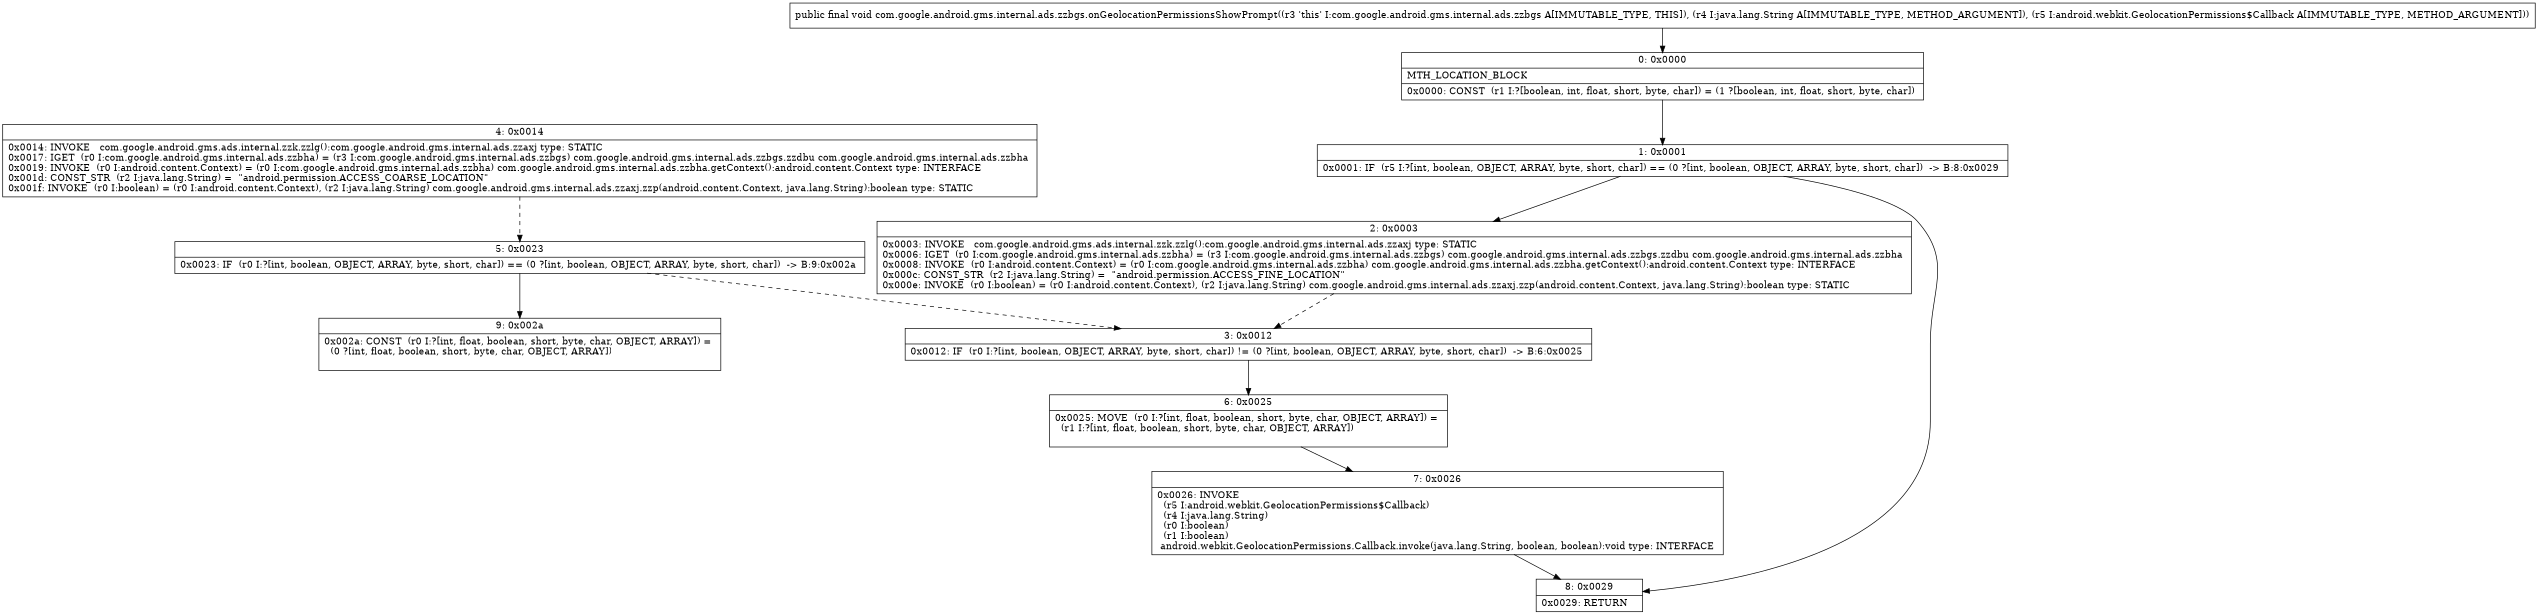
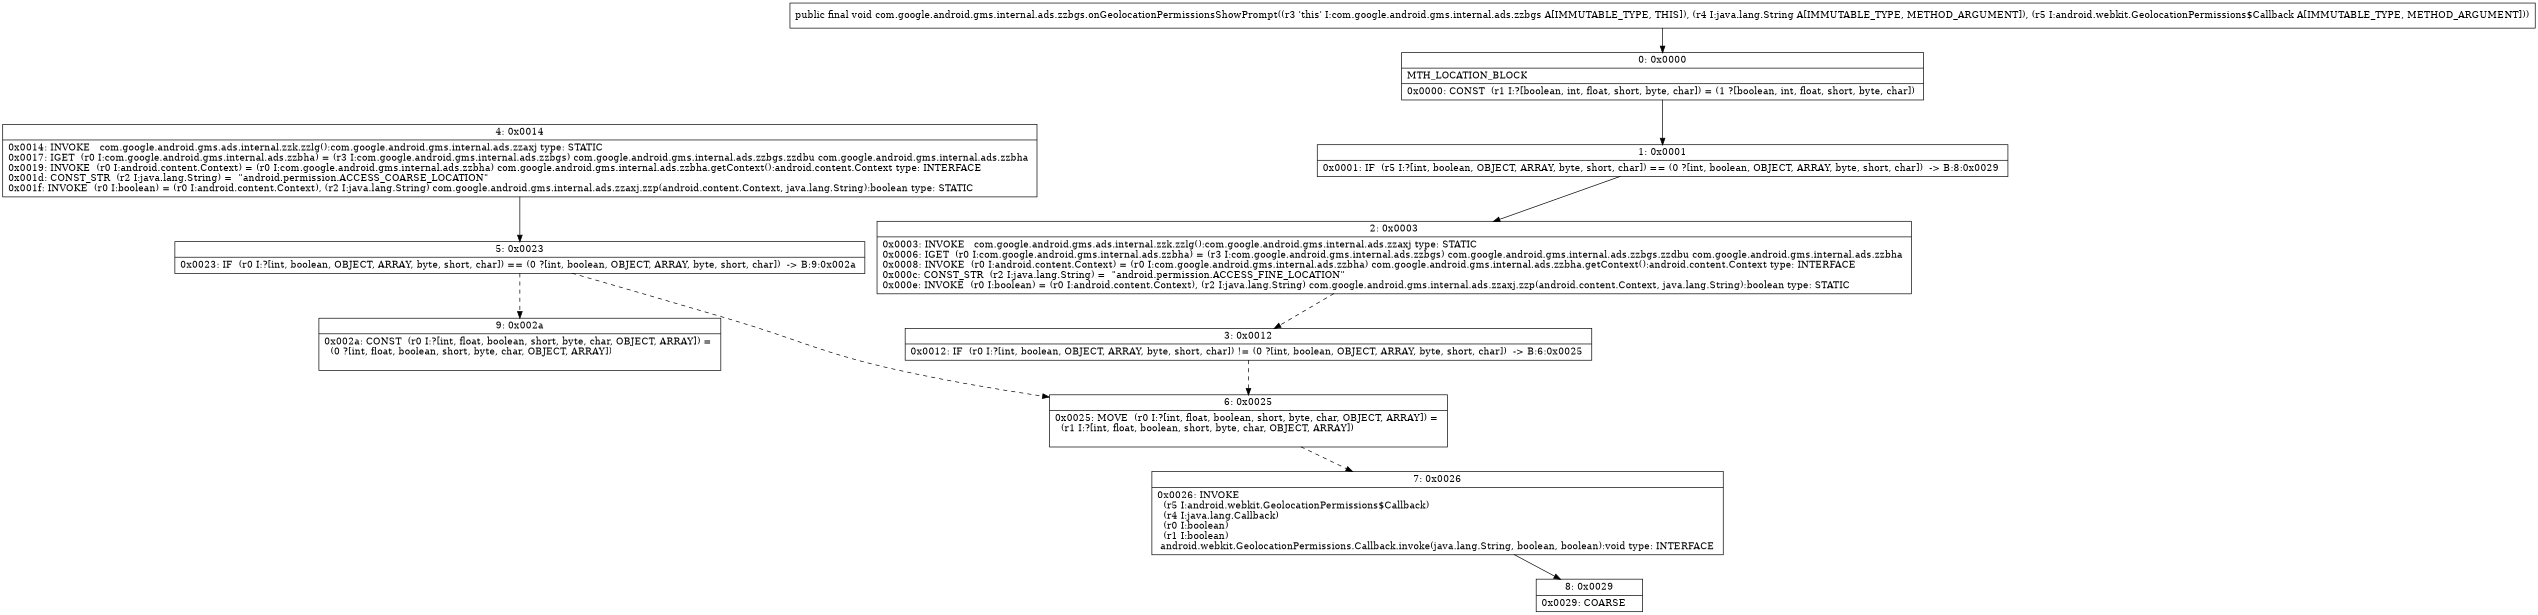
edge "4: 0x0014" -> "5: 0x0023": style dashed -> solid
edge "5: 0x0023" -> "9: 0x002a": style solid -> dashed
edge "5: 0x0023" -> "3: 0x0012": now "5: 0x0023" -> "6: 0x0025"
edge "3: 0x0012" -> "6: 0x0025": style solid -> dashed
edge "1: 0x0001" -> "8: 0x0029": removed
edge "6: 0x0025" -> "7: 0x0026": style solid -> dashed
node "7: 0x0026": text "(r4 I:java.lang.String)" -> "(r4 I:java.lang.Callback)"
node "8: 0x0029": text "0x0029: RETURN" -> "0x0029: COARSE"
